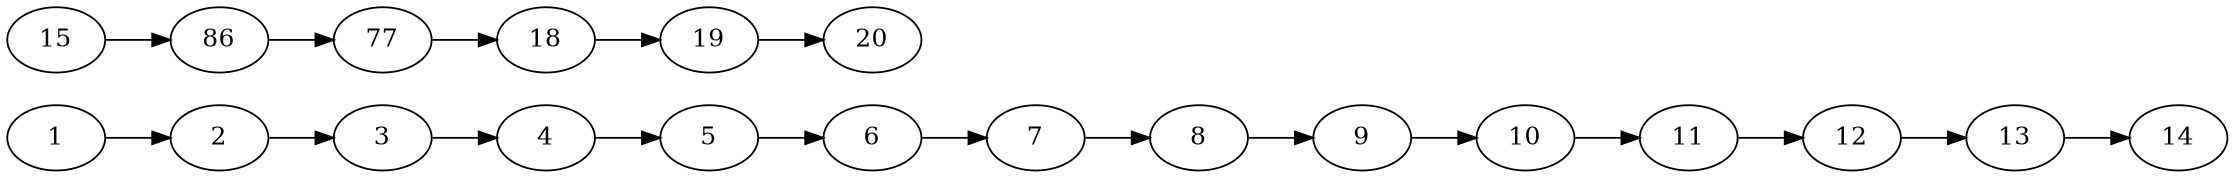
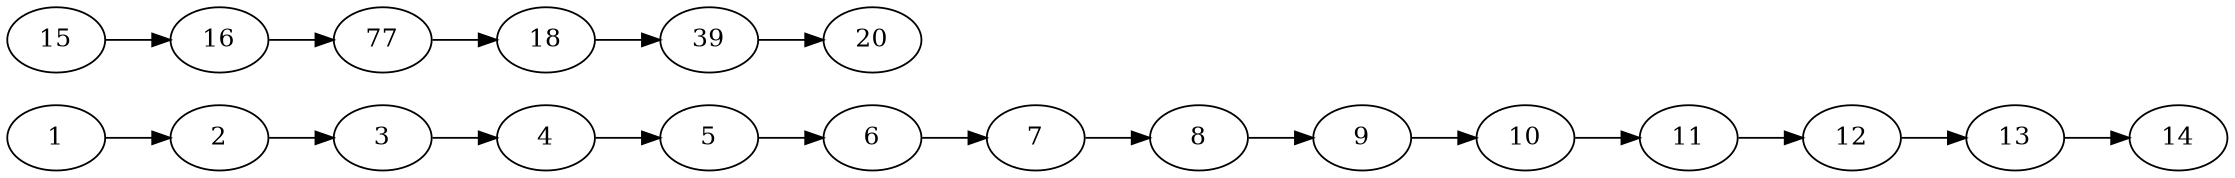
node "86": label "86" -> "16"
node "19": label "19" -> "39"
